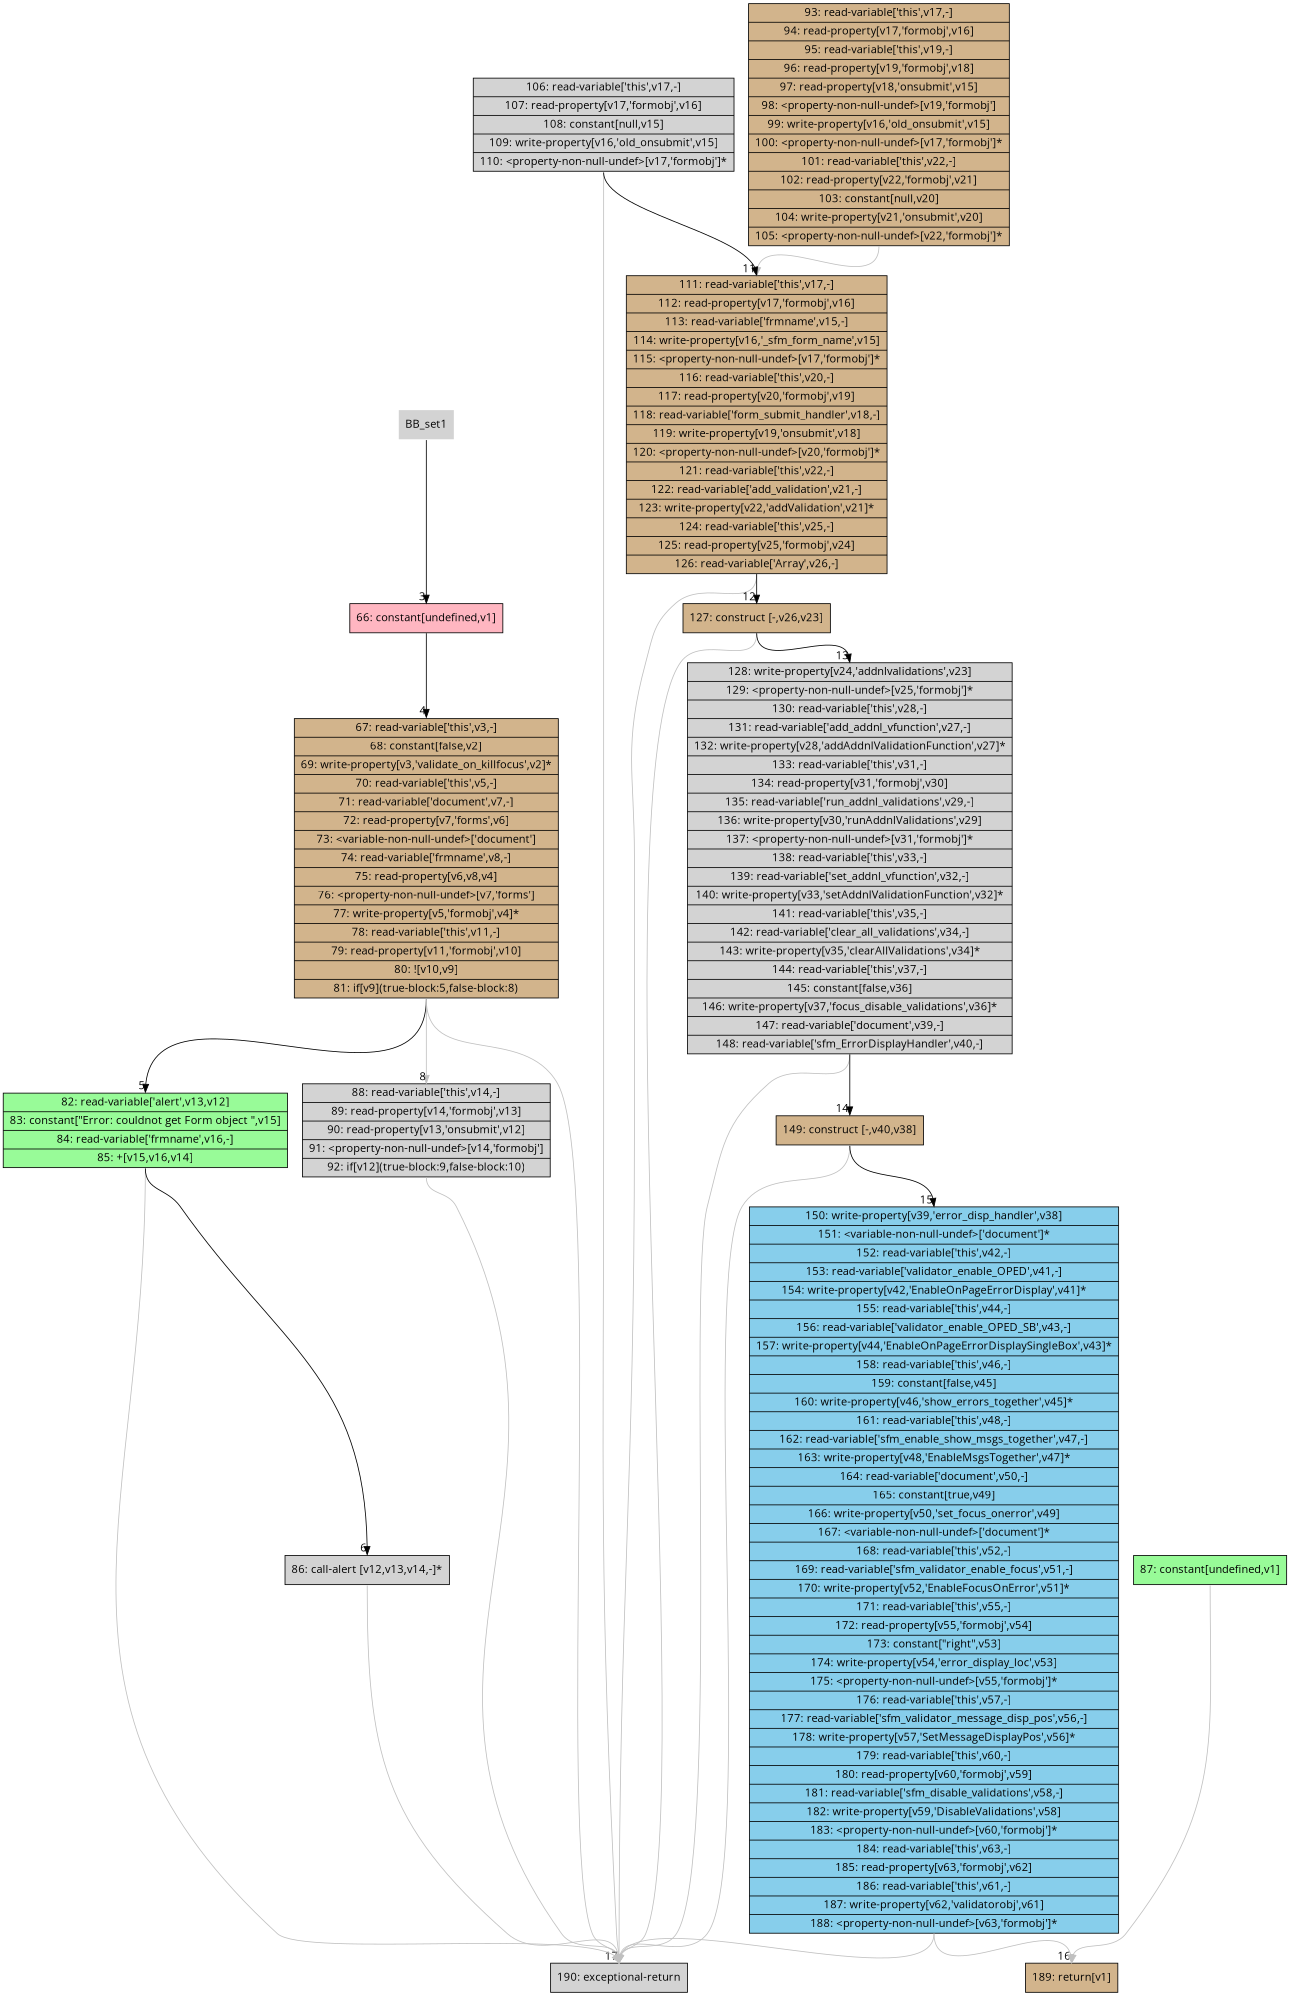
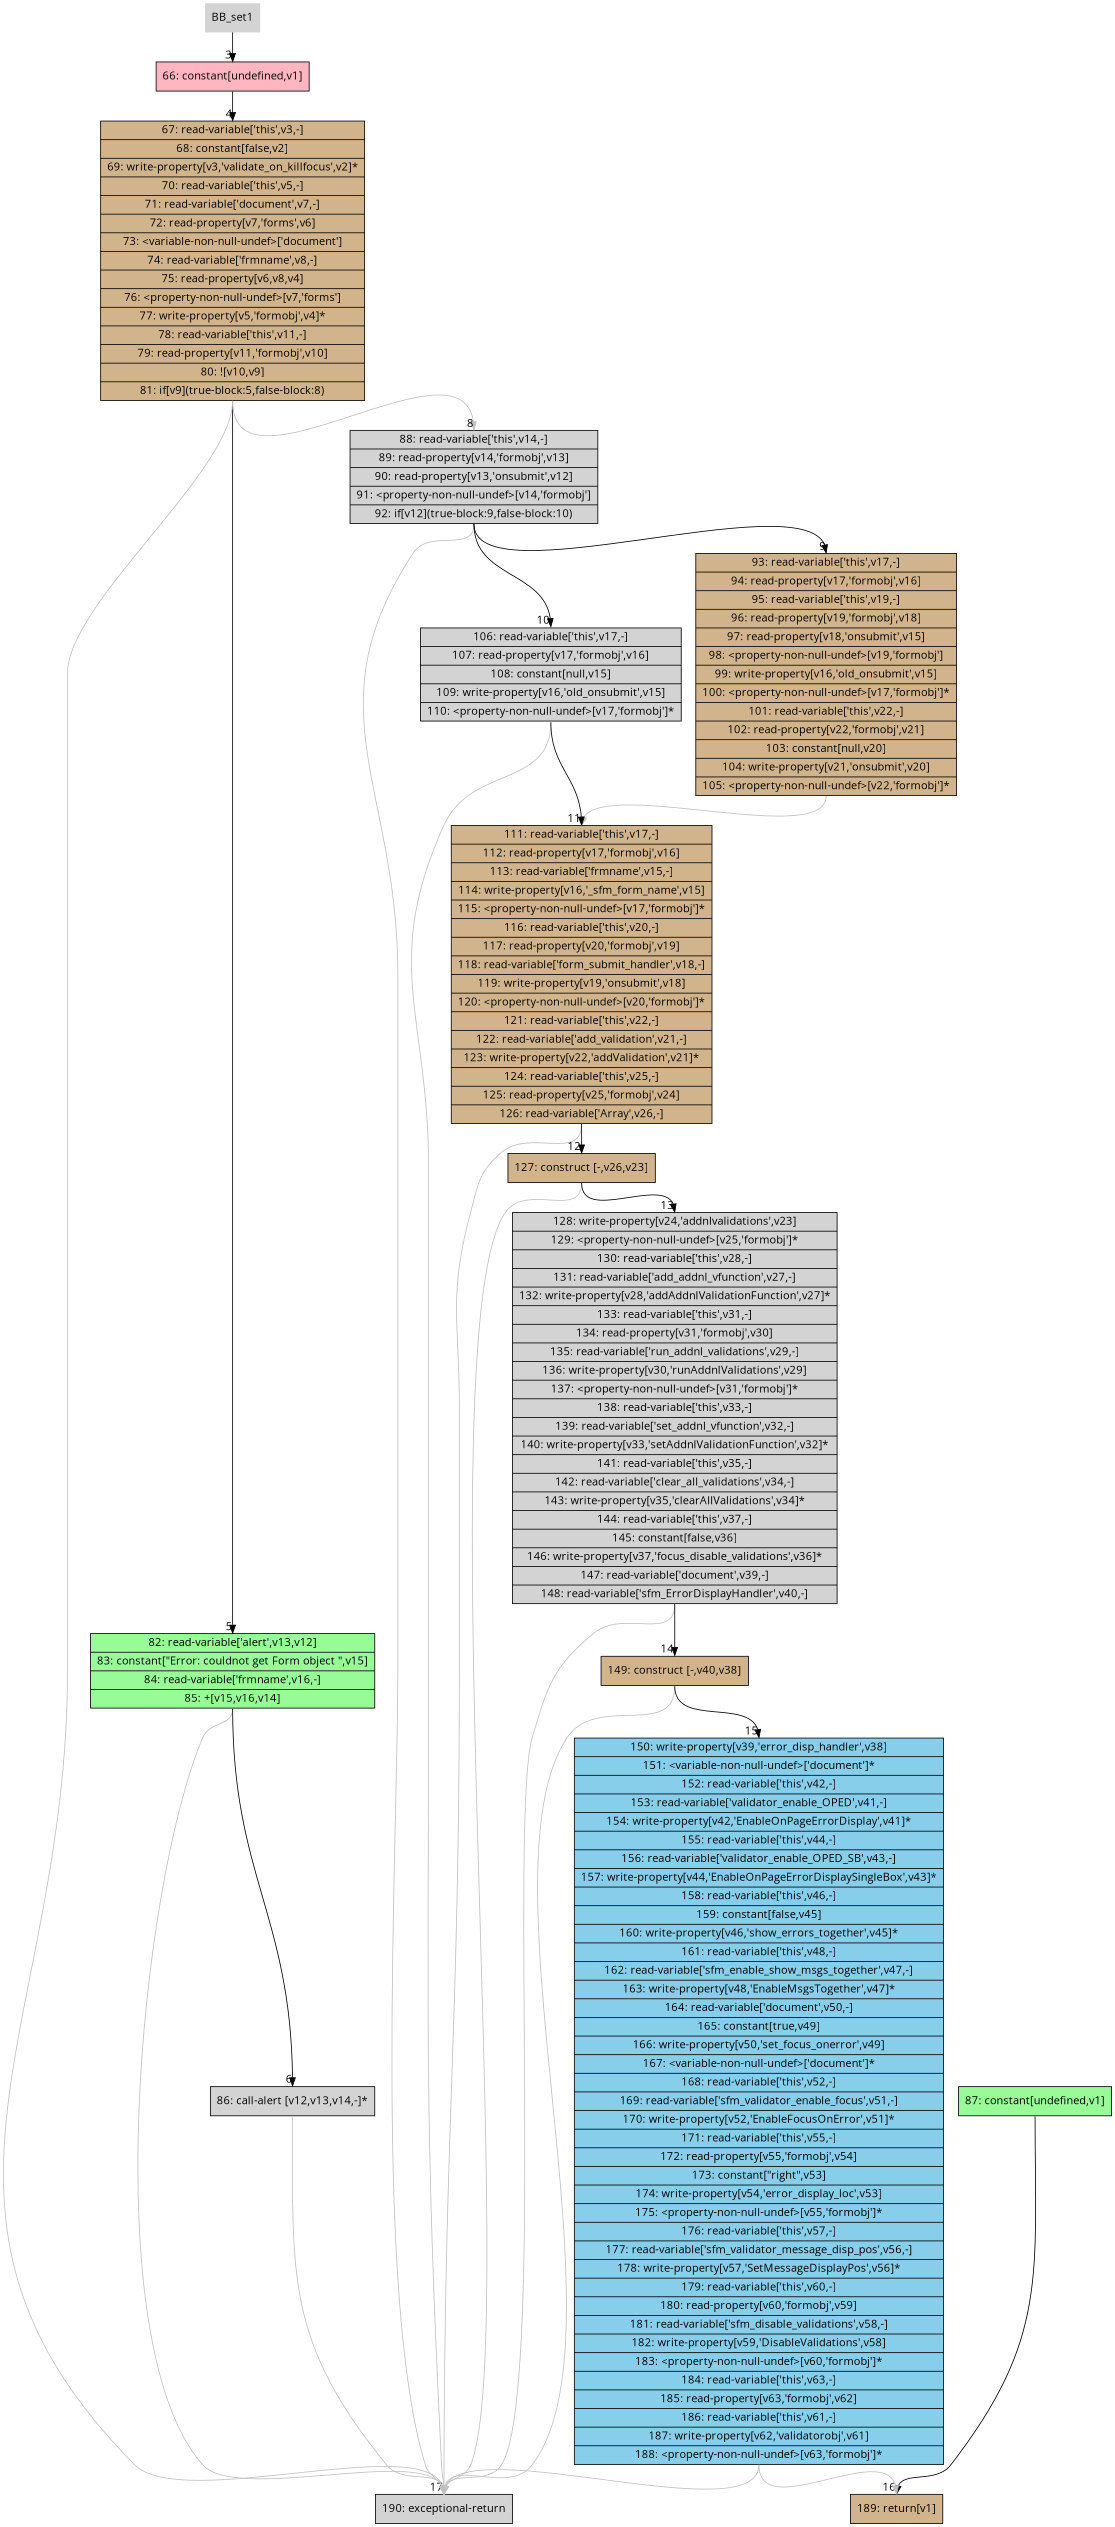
edge "88: read-variable['this',v14,-]" -> "93: read-variable['this',v17,-]": added
edge "88: read-variable['this',v14,-]" -> "106: read-variable['this',v17,-]": added
edge "87: constant[undefined,v1]" -> "189: return[v1]": color gray -> black
